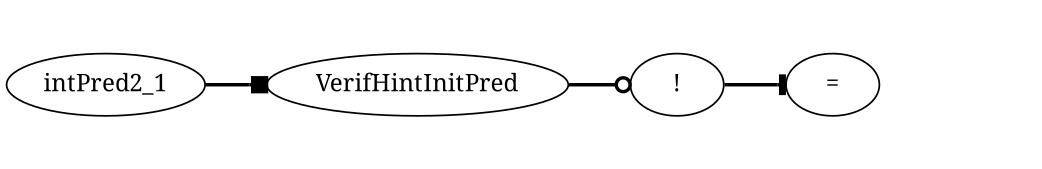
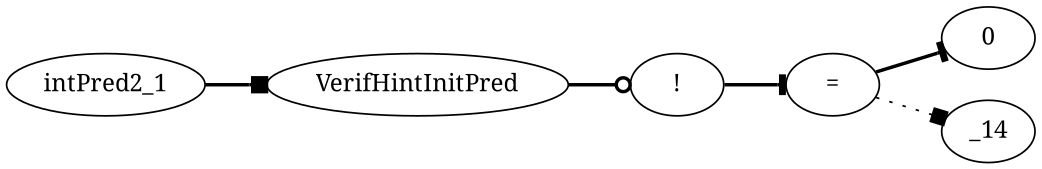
node "0": added
node "_14": added
